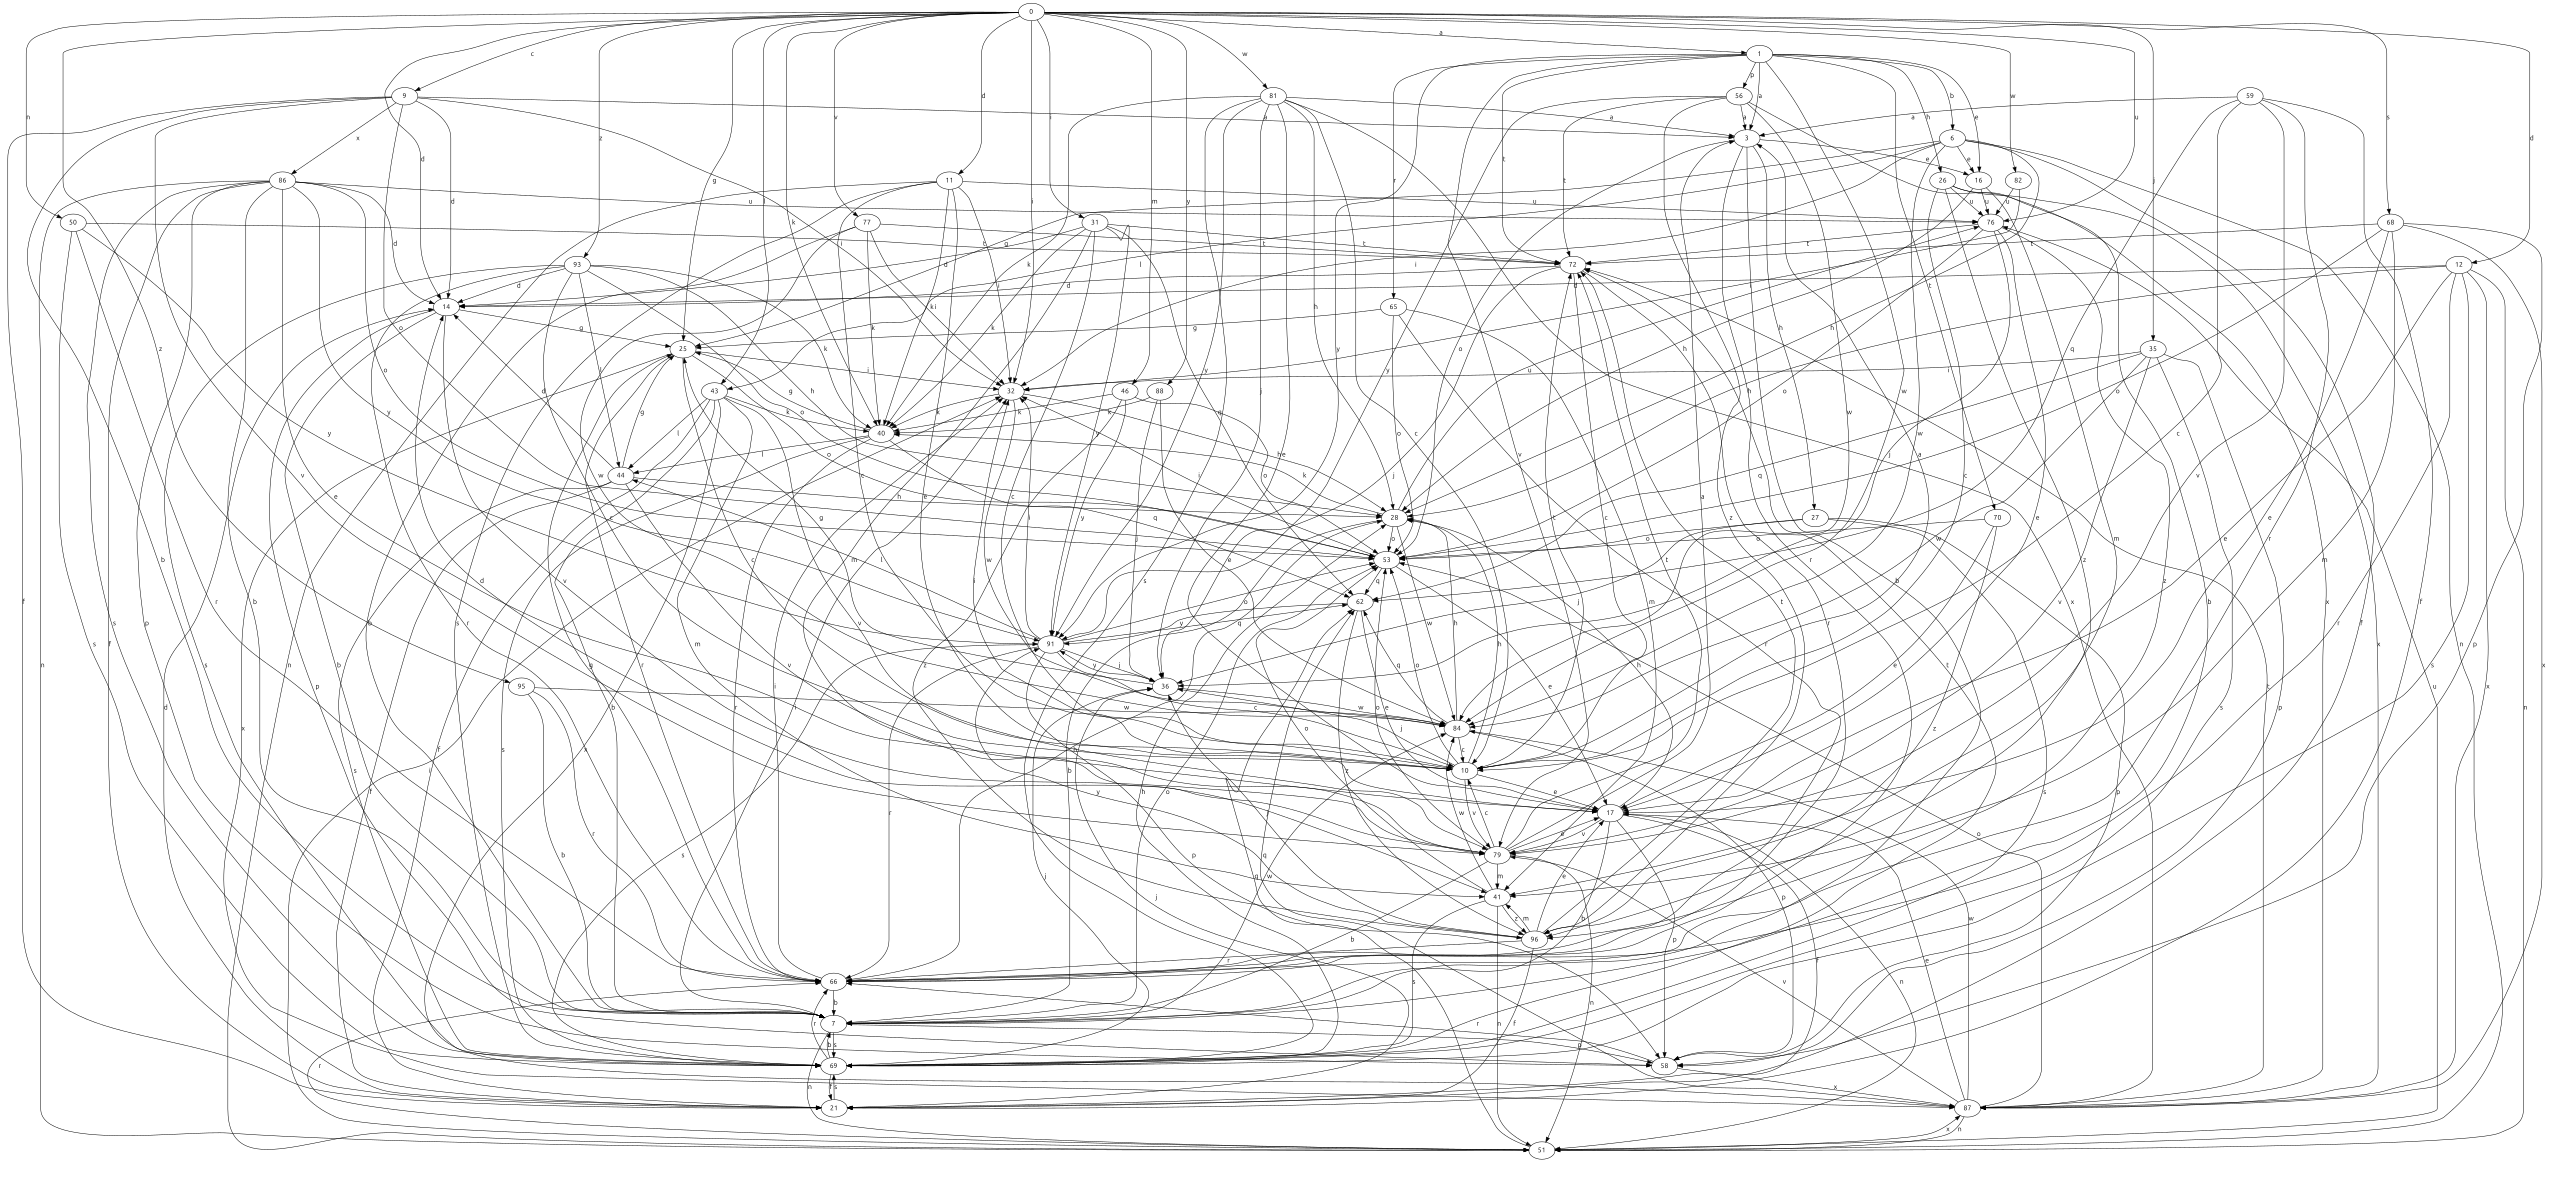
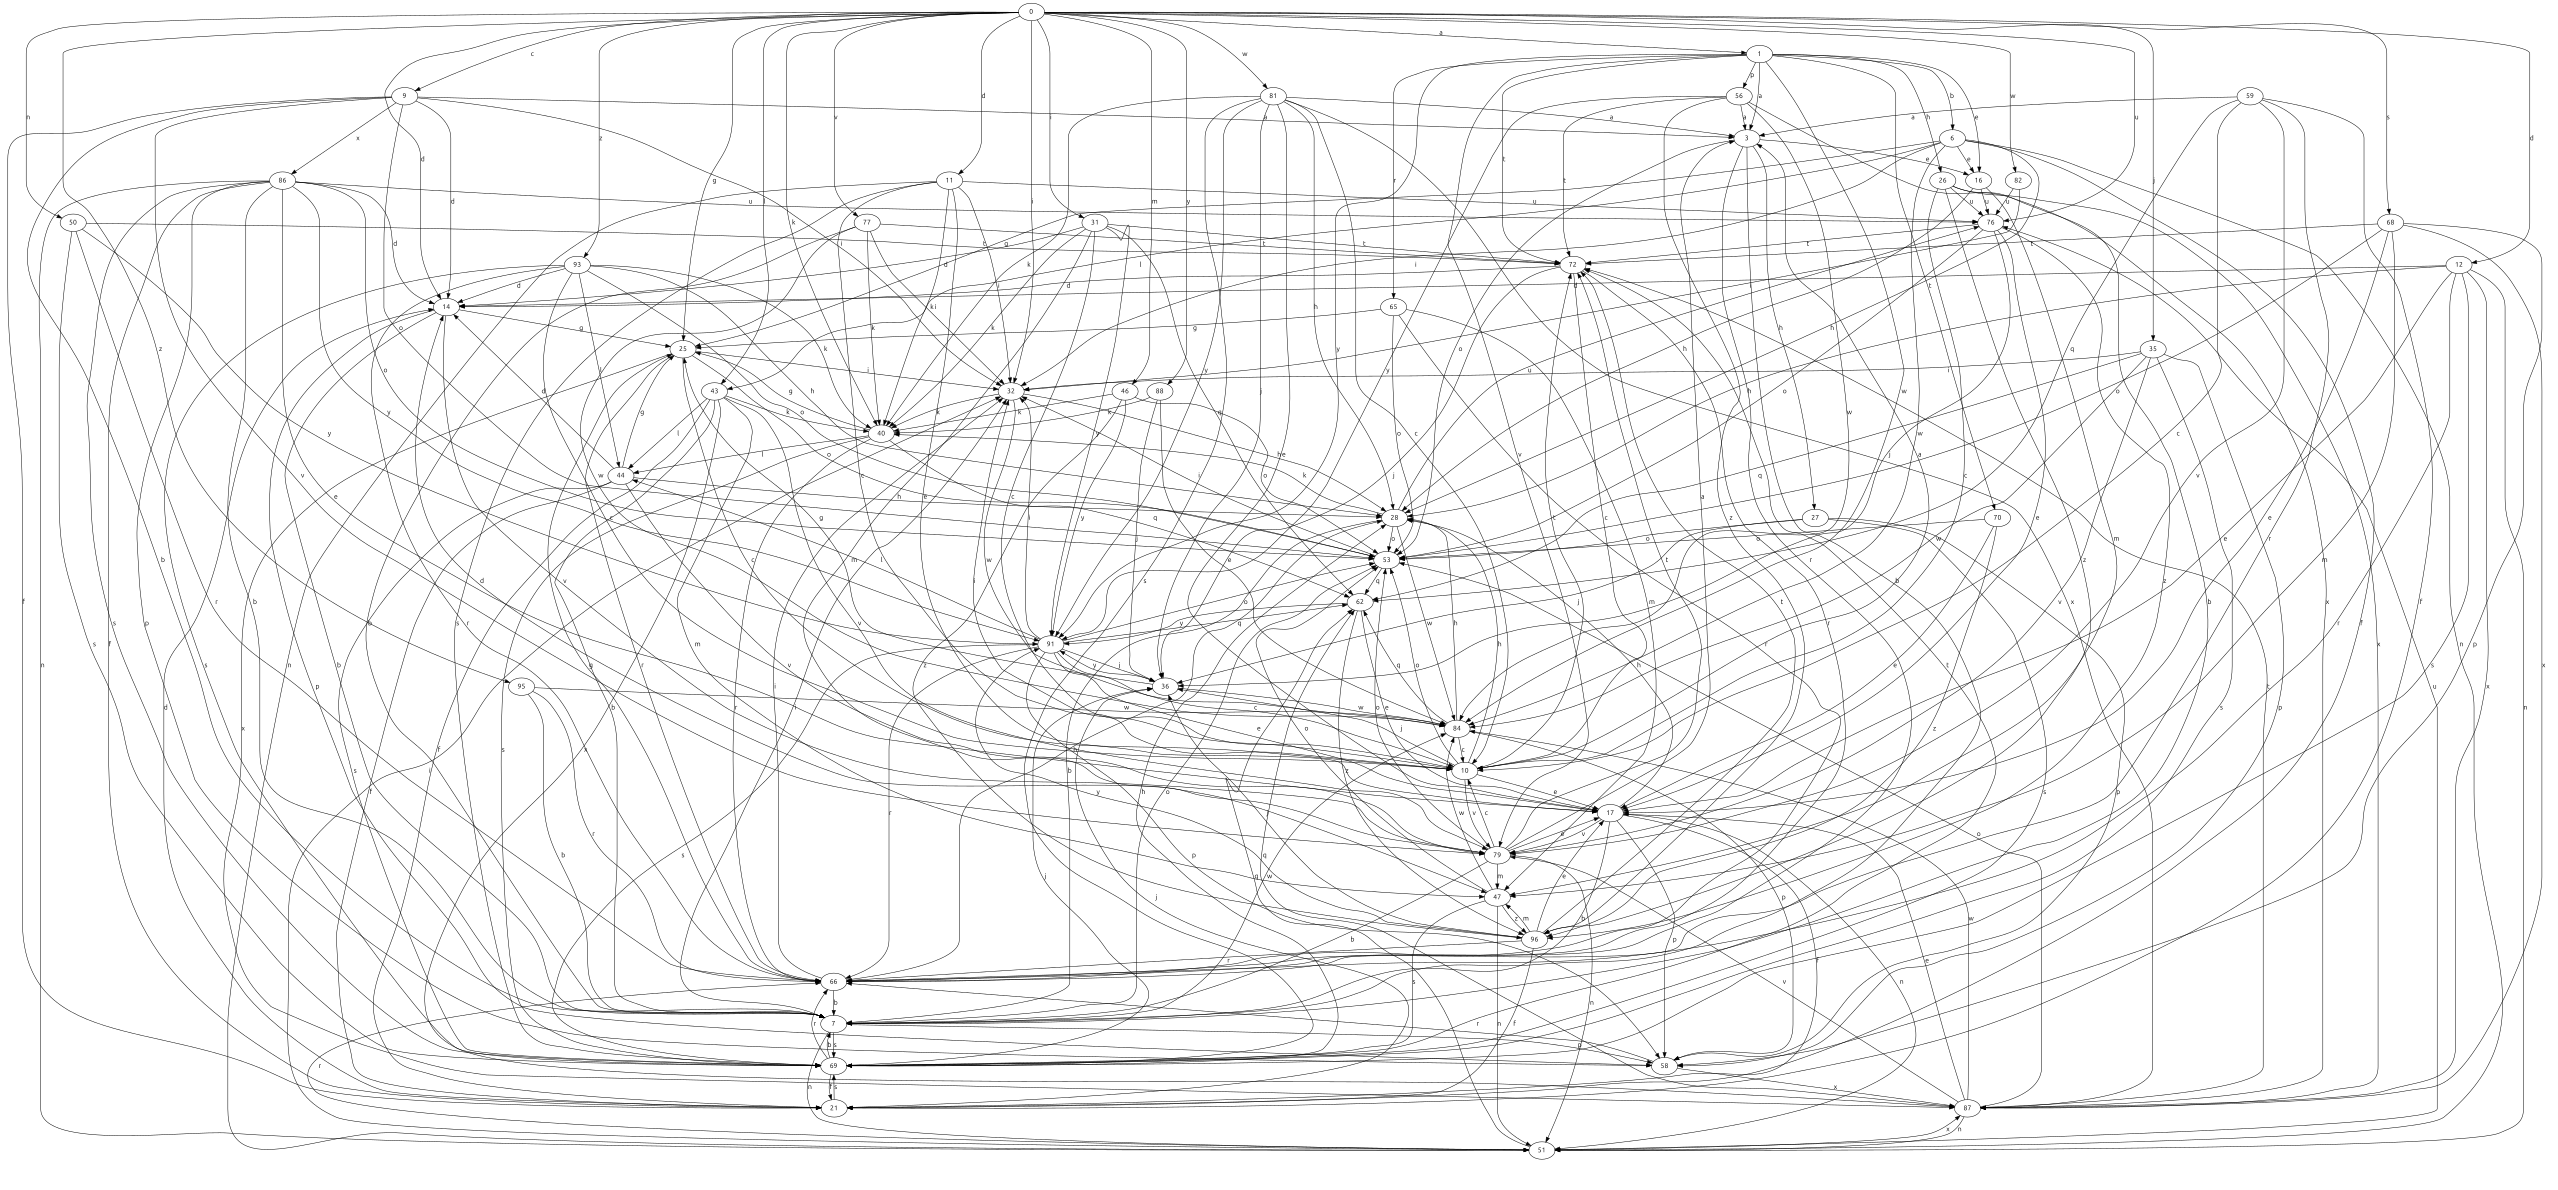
edge "53" -> "17": now "91" -> "17"
node "41": label "41" -> "47"
